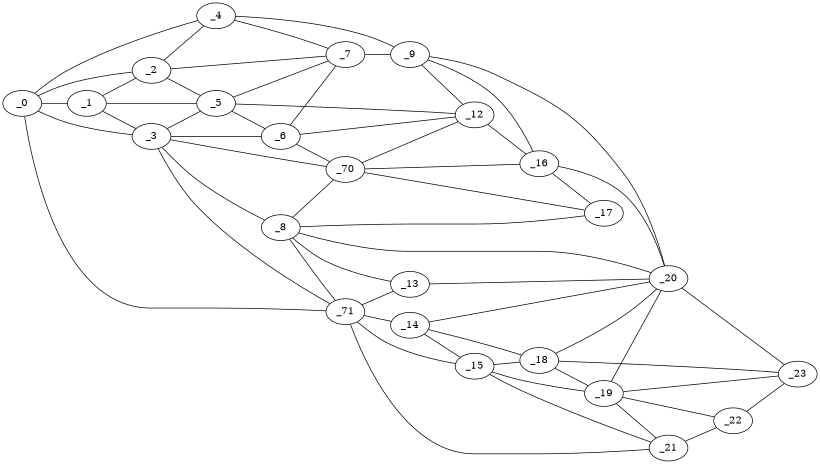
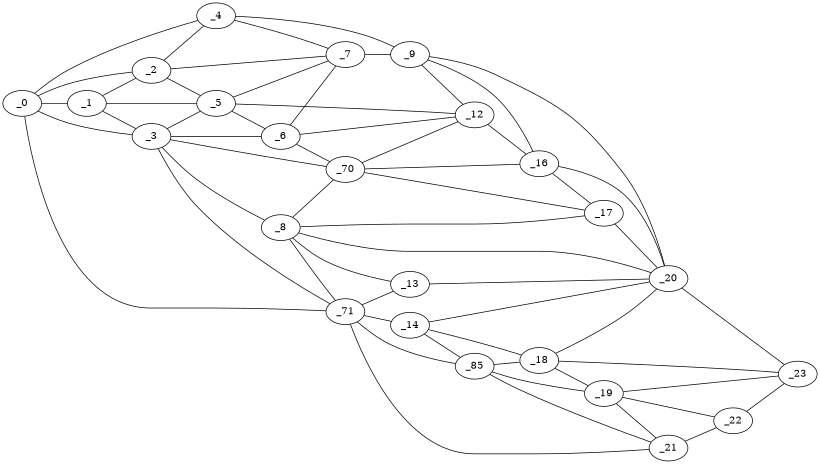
edge "_20" -- "_19": now "_20" -- "_17"
node "_15": label "_15" -> "_85"
